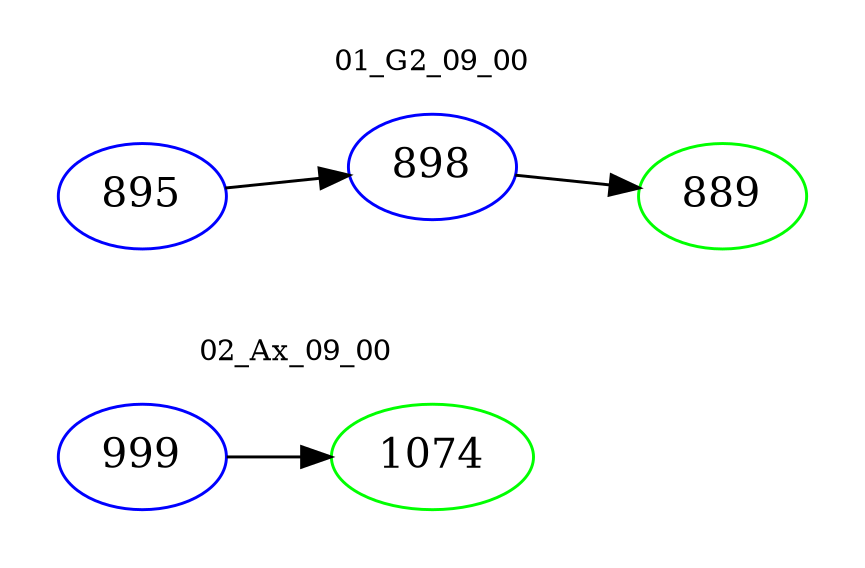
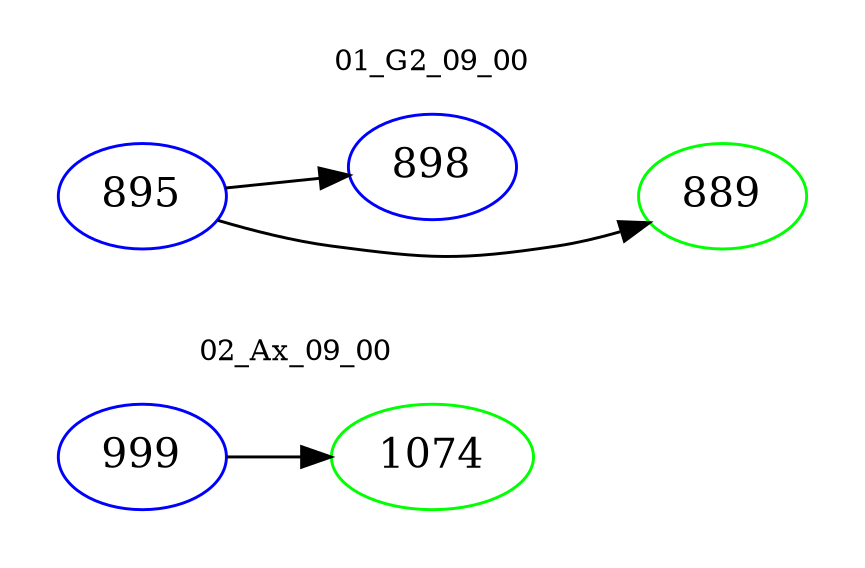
edge "898" -> "889": now "895" -> "889"
